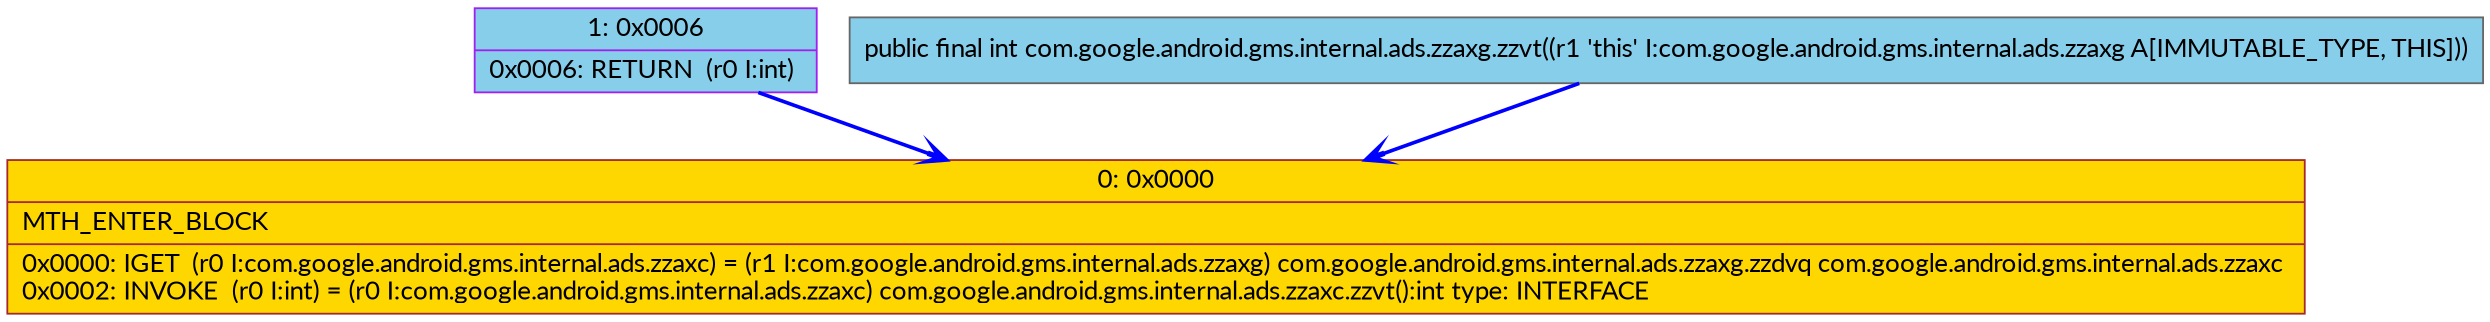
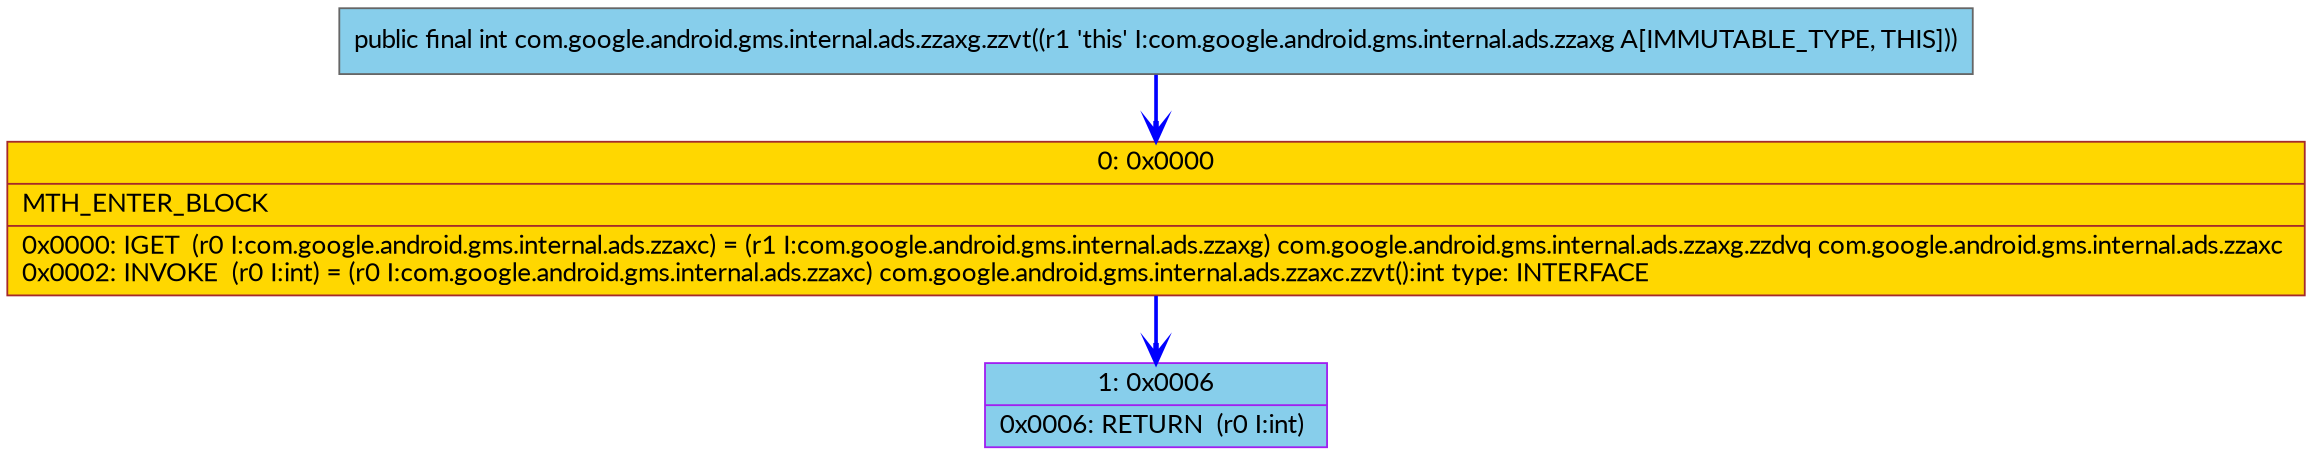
edge "1: 0x0006" -> "0: 0x0000": reversed
